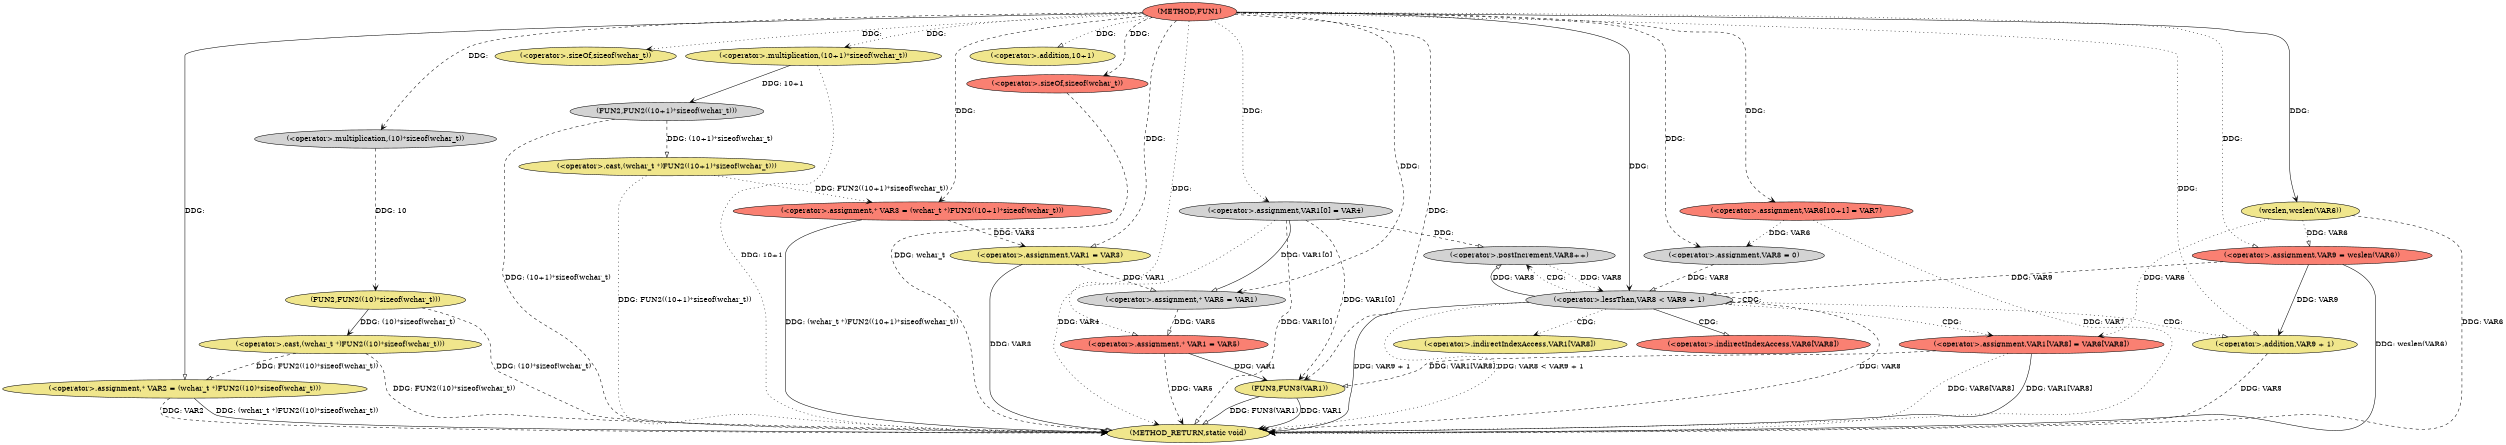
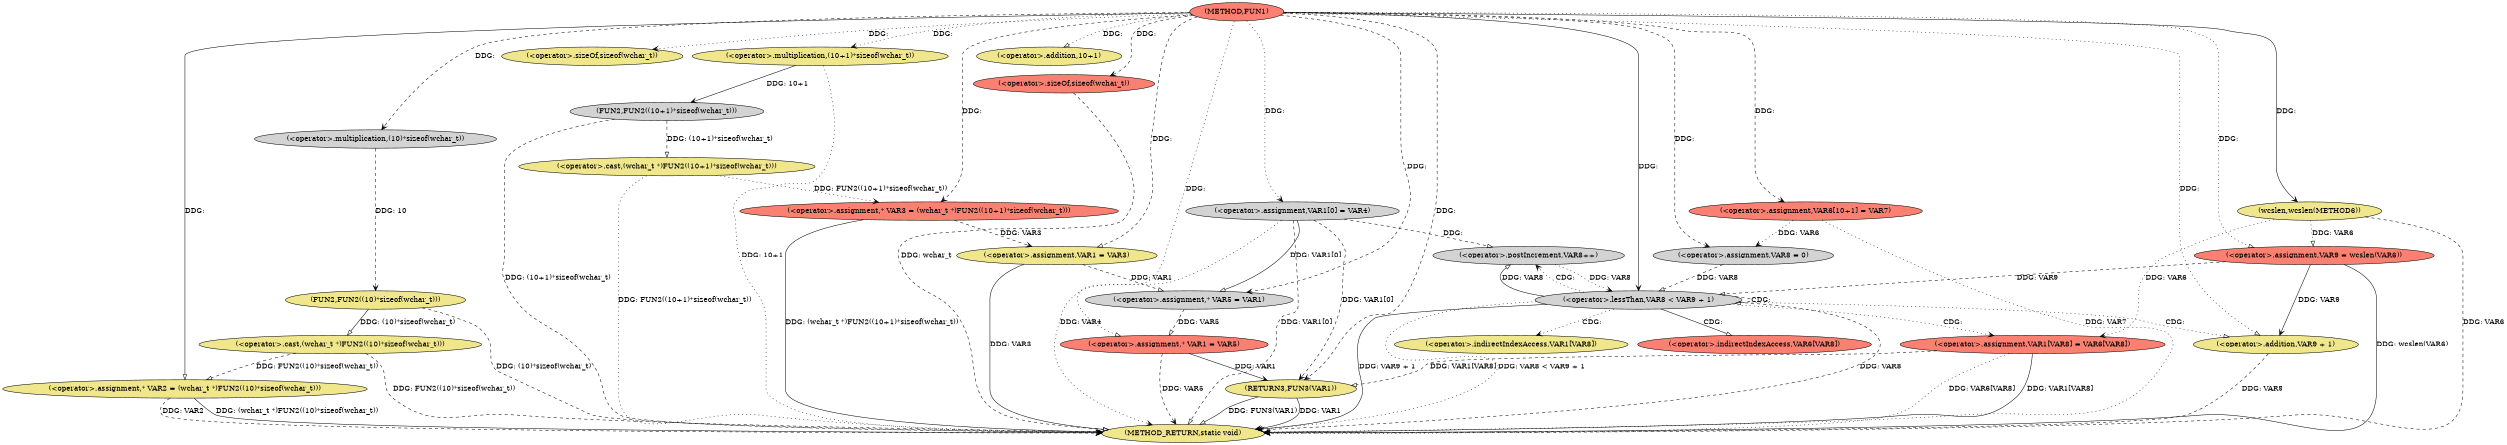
node "(wcslen,wcslen(VAR6))": label "(wcslen,wcslen(VAR6))" -> "(wcslen,wcslen(METHOD6))"
edge "(FUN2,FUN2((10)*sizeof(wchar_t)))" -> "(<operator>.cast,(wchar_t *)FUN2((10)*sizeof(wchar_t)))": arrowhead vee -> onormal
node "(FUN3,FUN3(VAR1))": label "(FUN3,FUN3(VAR1))" -> "(RETURN3,FUN3(VAR1))"
